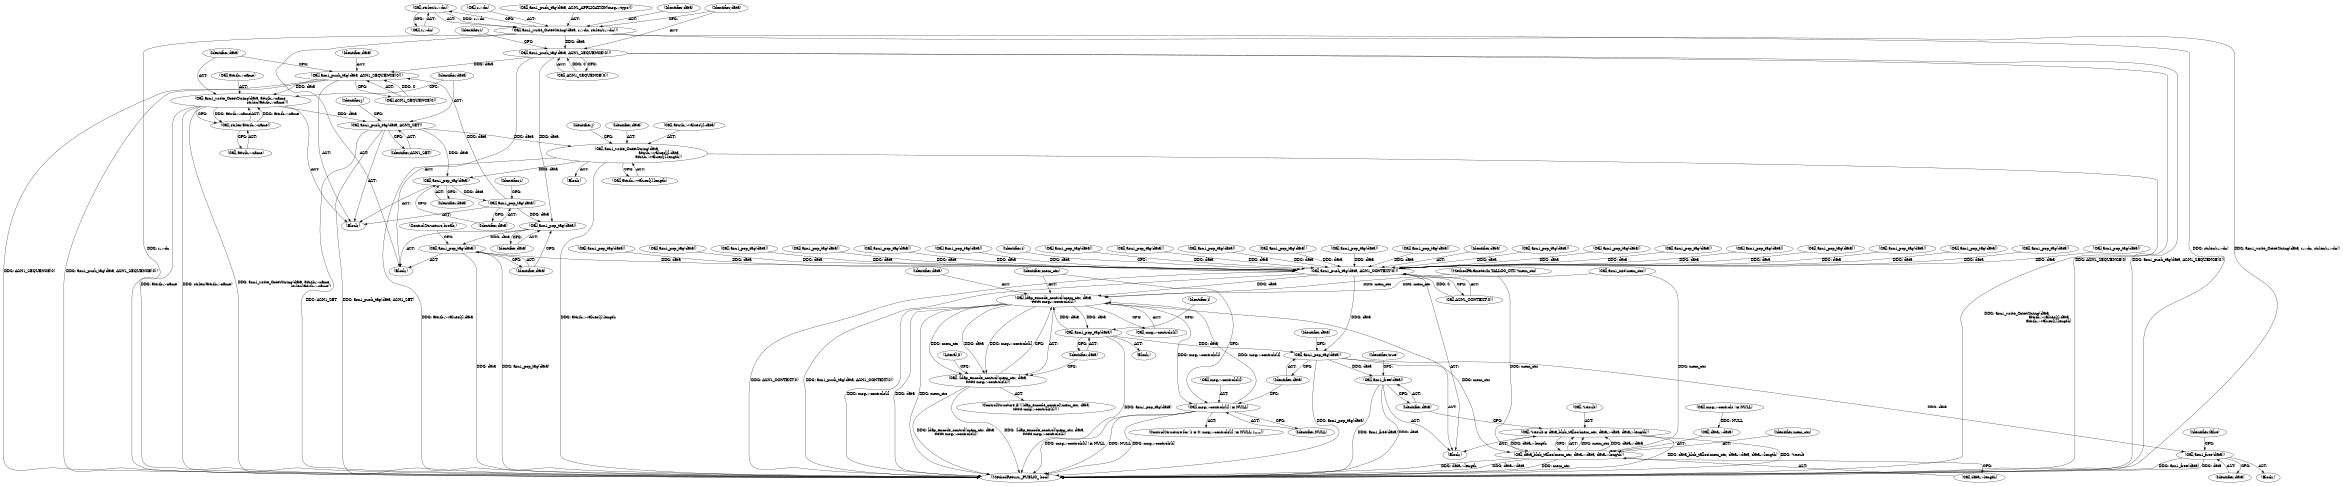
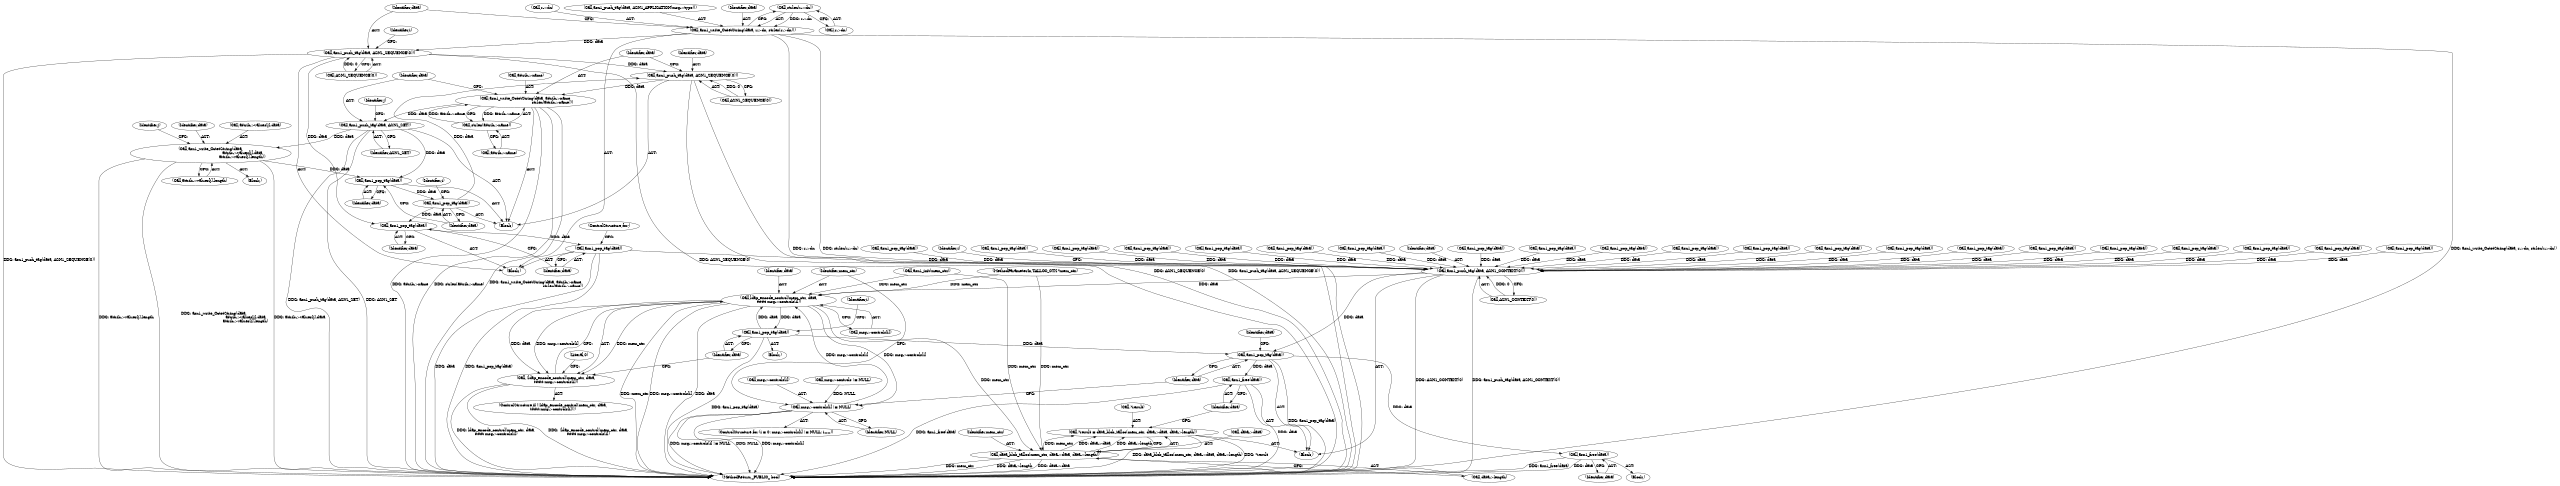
node "(Call,asn1_push_tag(data, ASN2_SET))": label "(Call,asn1_push_tag(data, ASN2_SET))" -> "(Call,asn1_push_tag(data, ASN1_SET))"
node "(ControlStructure,break;)": label "(ControlStructure,break;)" -> "(ControlStructure,for;)"
node "(Identifier,true)": removed
edge "(Call,msg->controls != NULL)" -> "(Call,data->data)": now "(Call,msg->controls != NULL)" -> "(Call,msg->controls[i] != NULL)"
node "(Identifier,false)": removed
